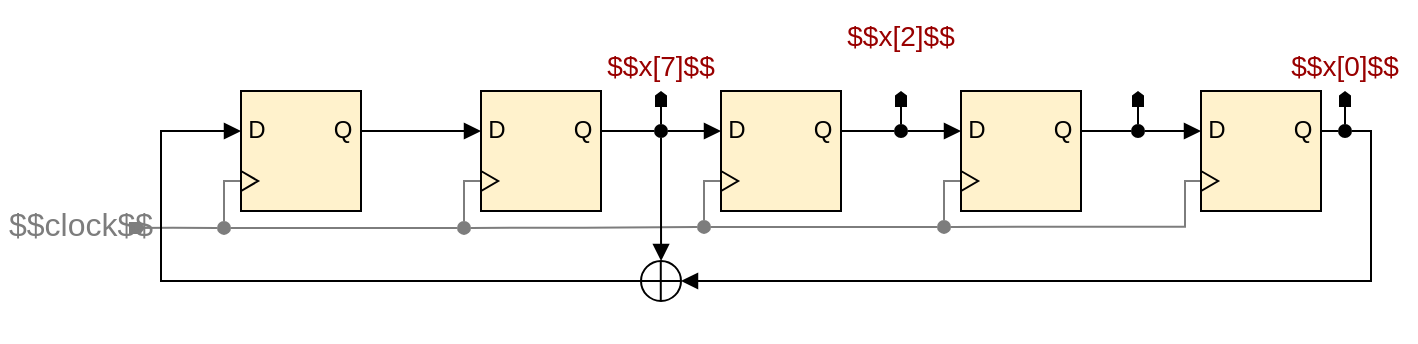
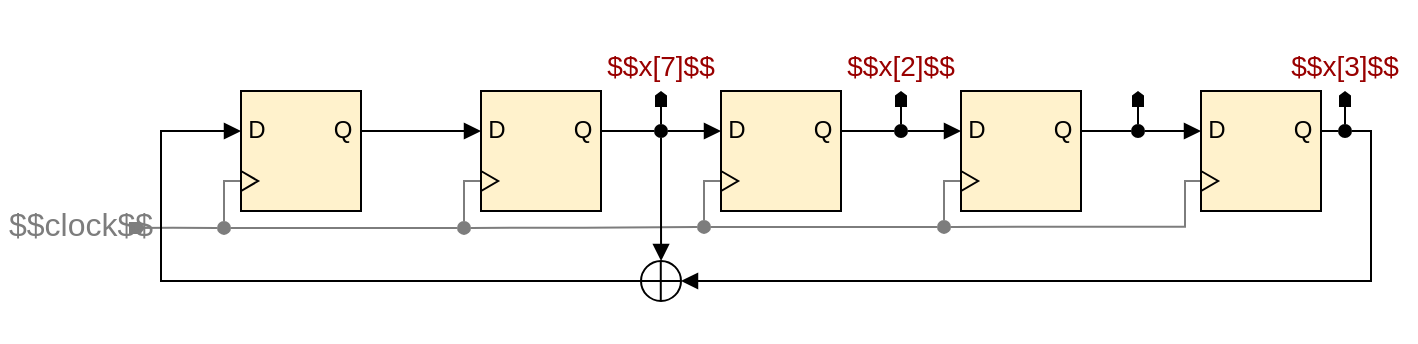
node "$$x[2]$$": moved (901, 36) -> (901, 66)
node "$$x[0]$$": label "$$x[0]$$" -> "$$x[3]$$"
